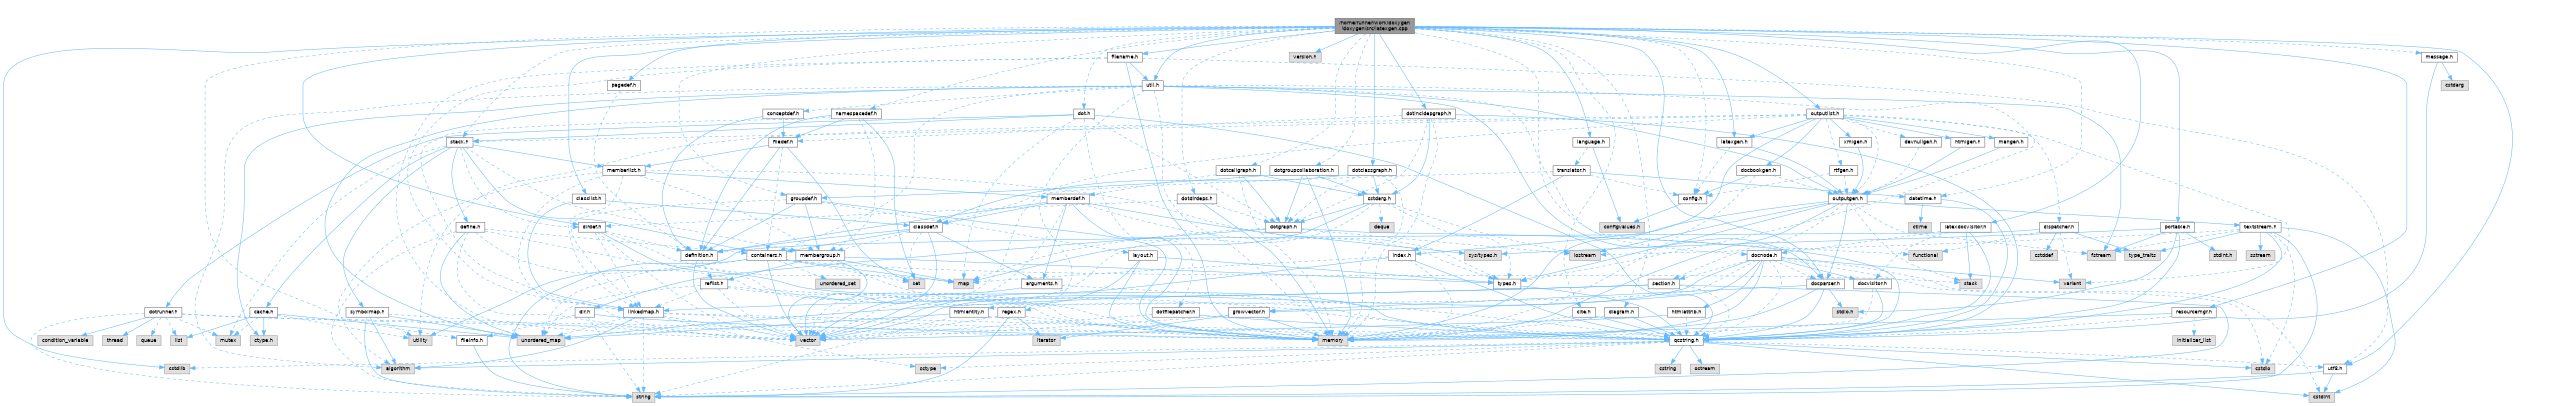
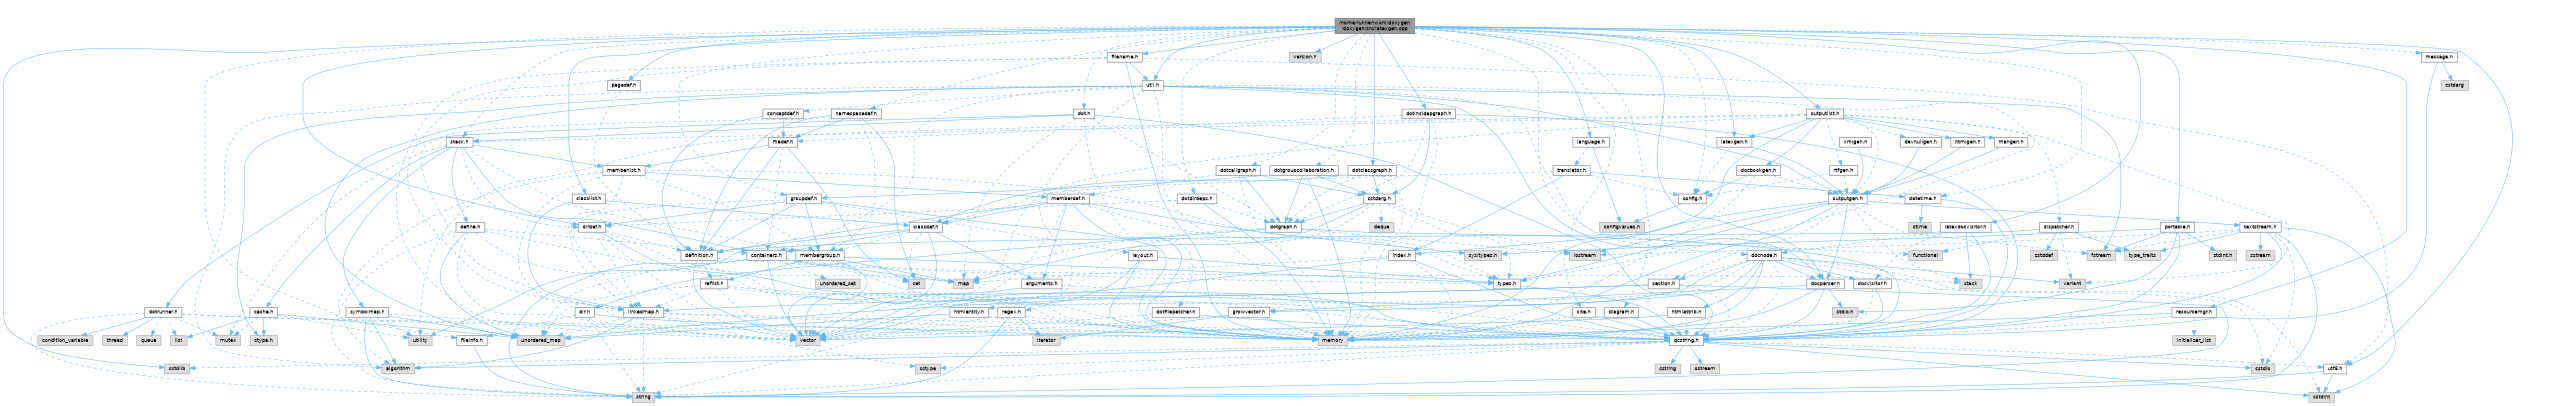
edge "outputlist.h" -> "xmlgen.h": removed
edge "devnullgen.h" -> "outputgen.h": style dashed -> solid
edge "groupdef.h" -> "dirdef.h": added
edge "docnode.h" -> "docparser.h": style dashed -> solid
edge "definition.h" -> "types.h": added
